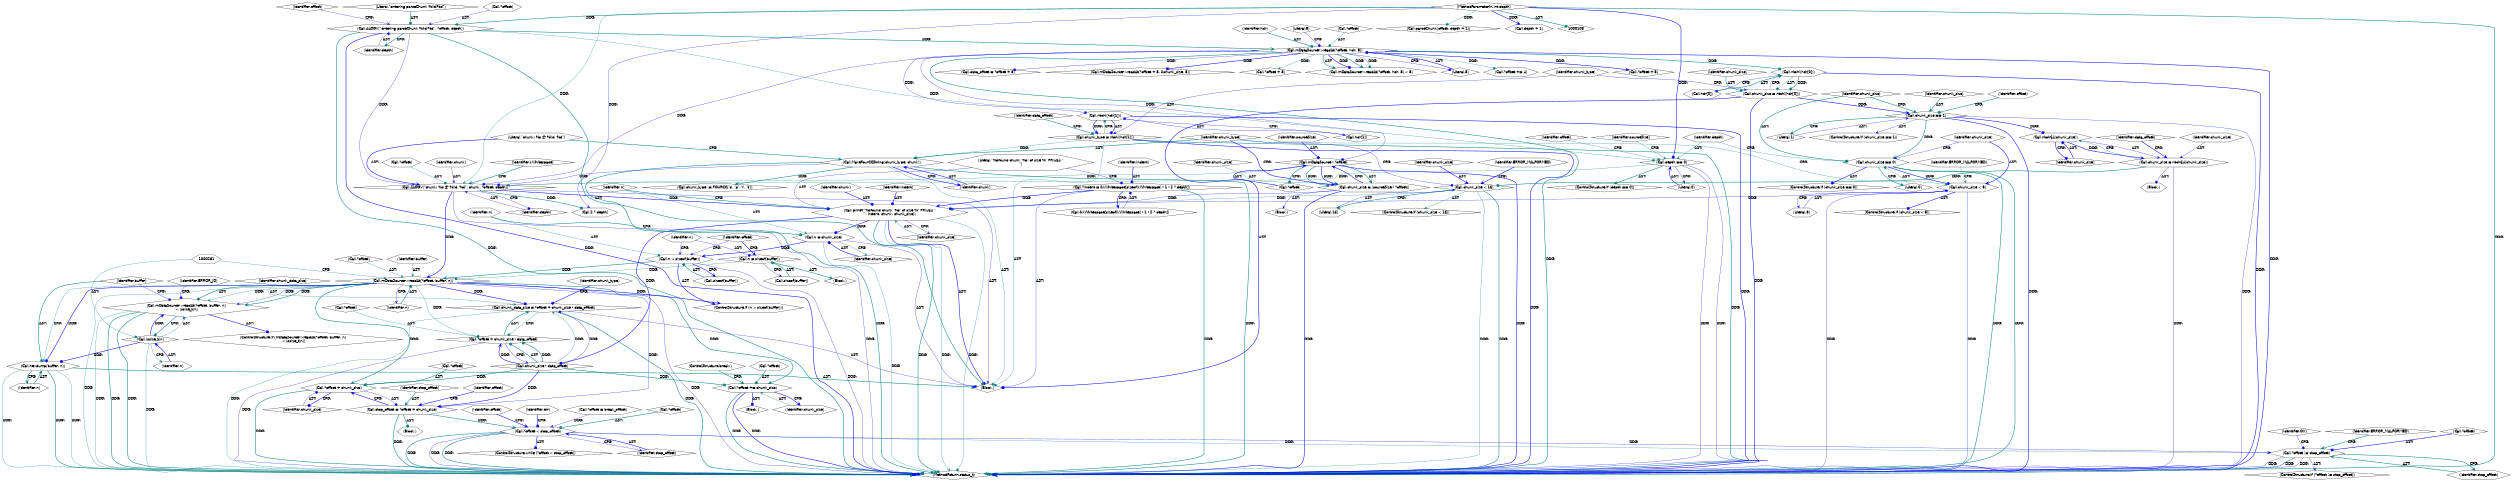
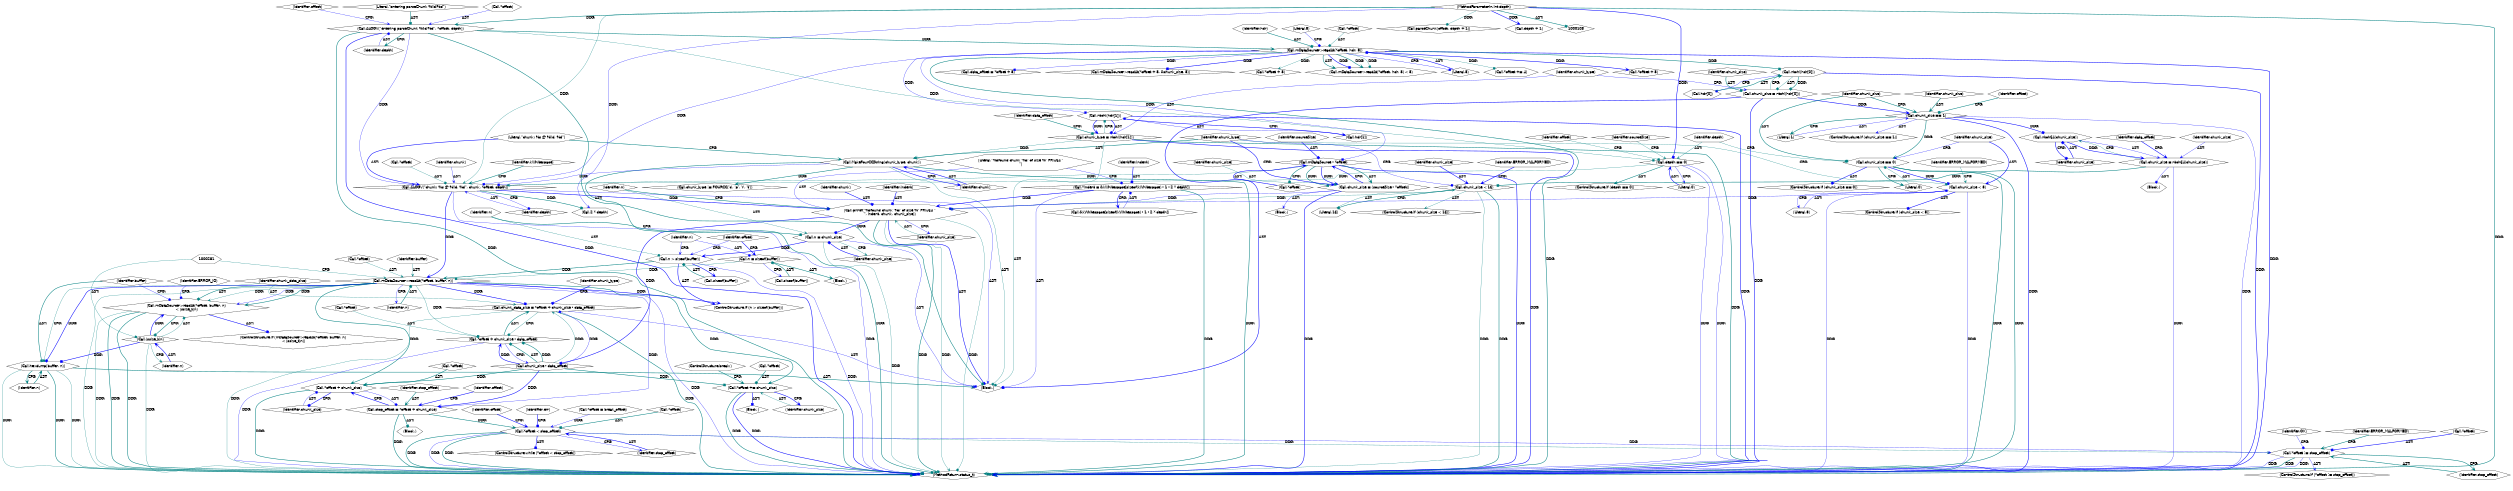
edge "(Call,ntohl(hdr[1]))" -> "(Call,hdr[1])": style solid -> bold
edge "(Literal,16)" -> "(Call,chunk_size < 16)": color blue -> teal
edge "(Identifier,chunk_data_size)" -> "(Call,hexdump(buffer, n))": arrowhead vee -> box
